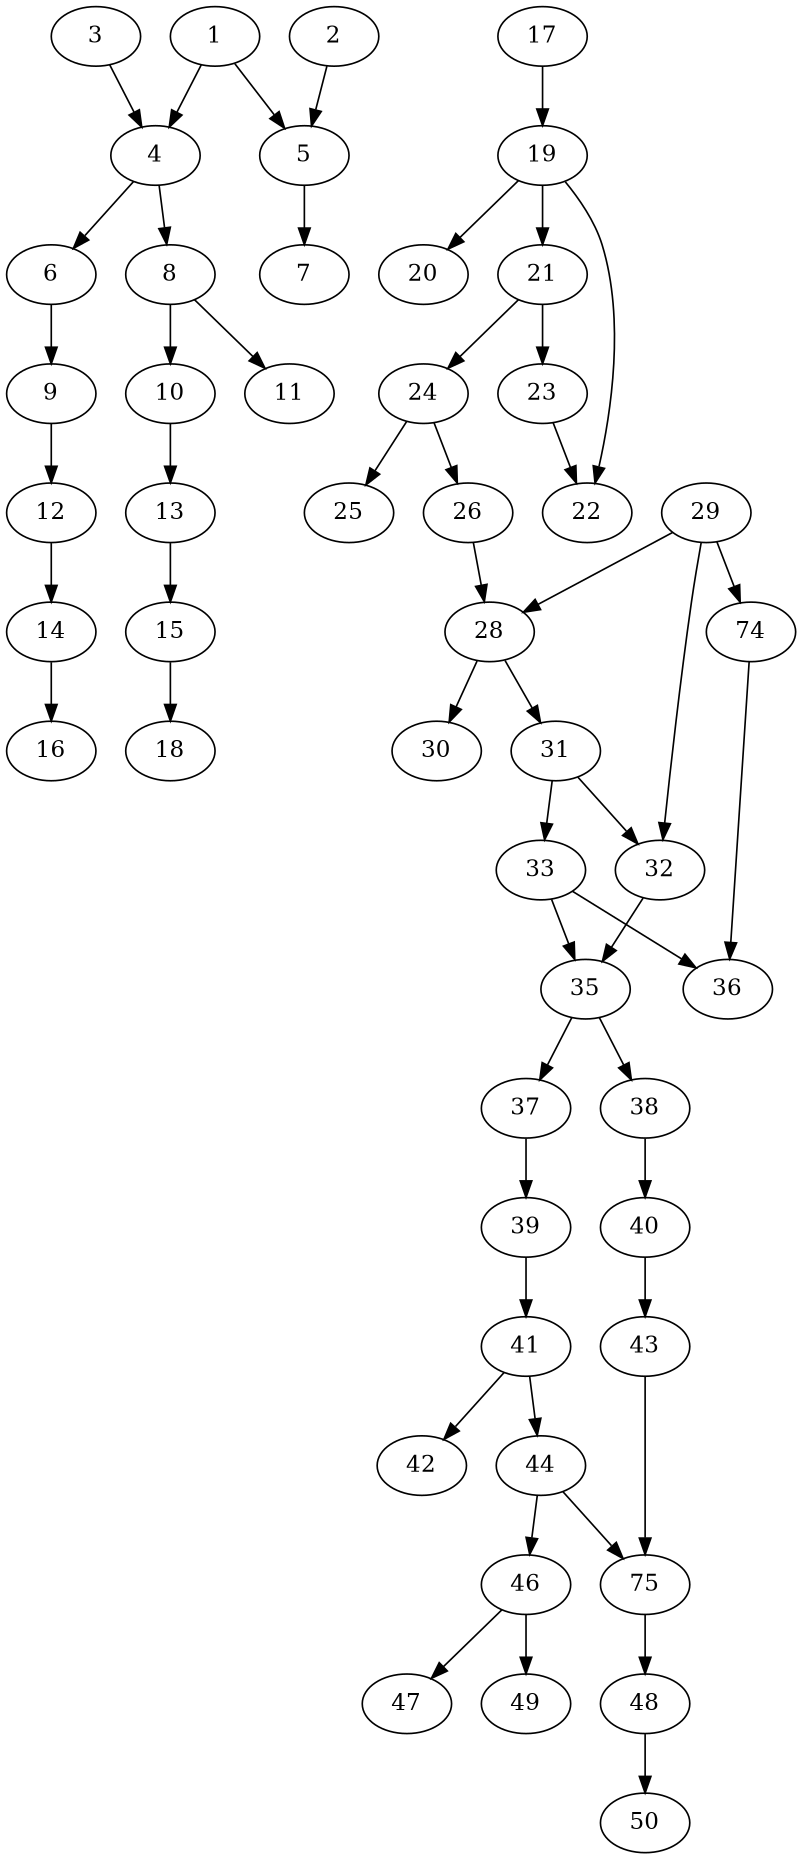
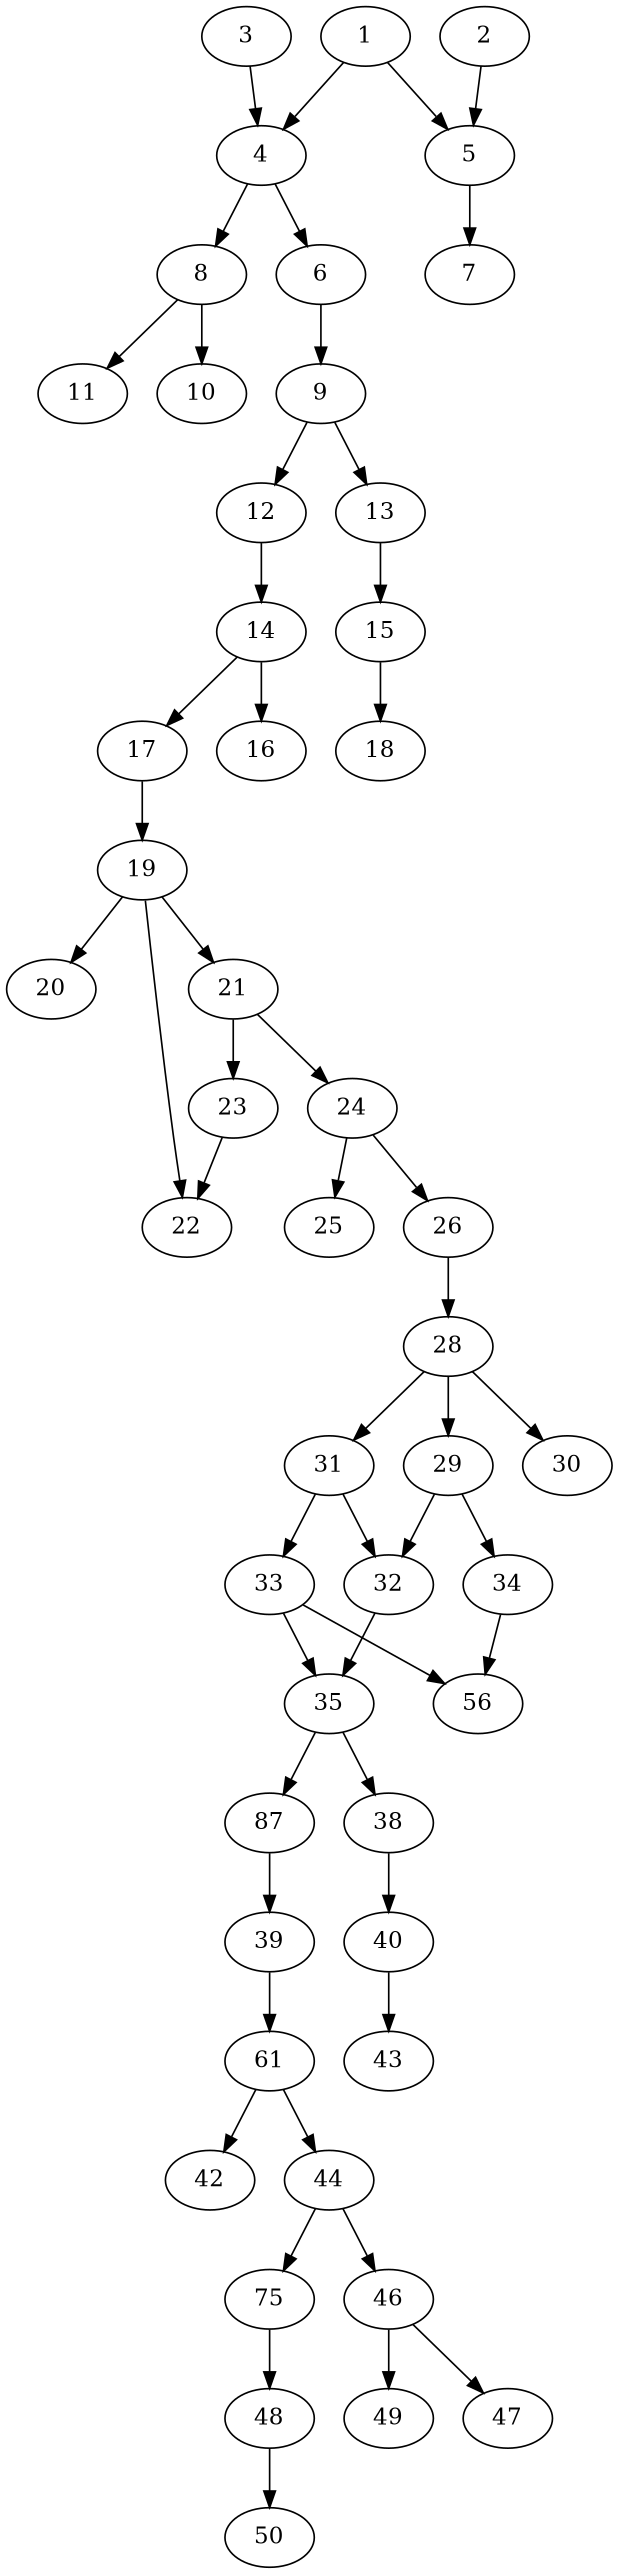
edge "10" -> "13": now "9" -> "13"
edge "29" -> "28": reversed
node "74": label "74" -> "34"
edge "14" -> "17": added
node "36": label "36" -> "56"
node "37": label "37" -> "87"
node "41": label "41" -> "61"
edge "43" -> "75": removed
